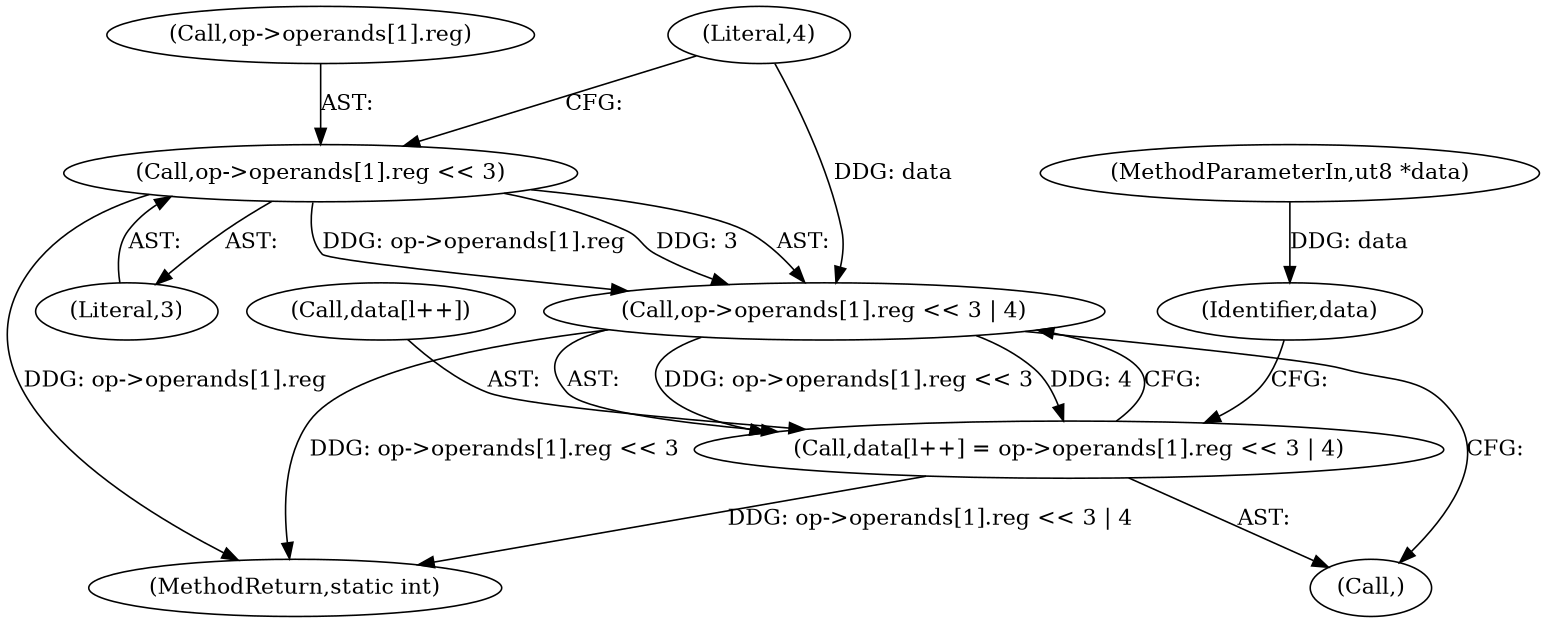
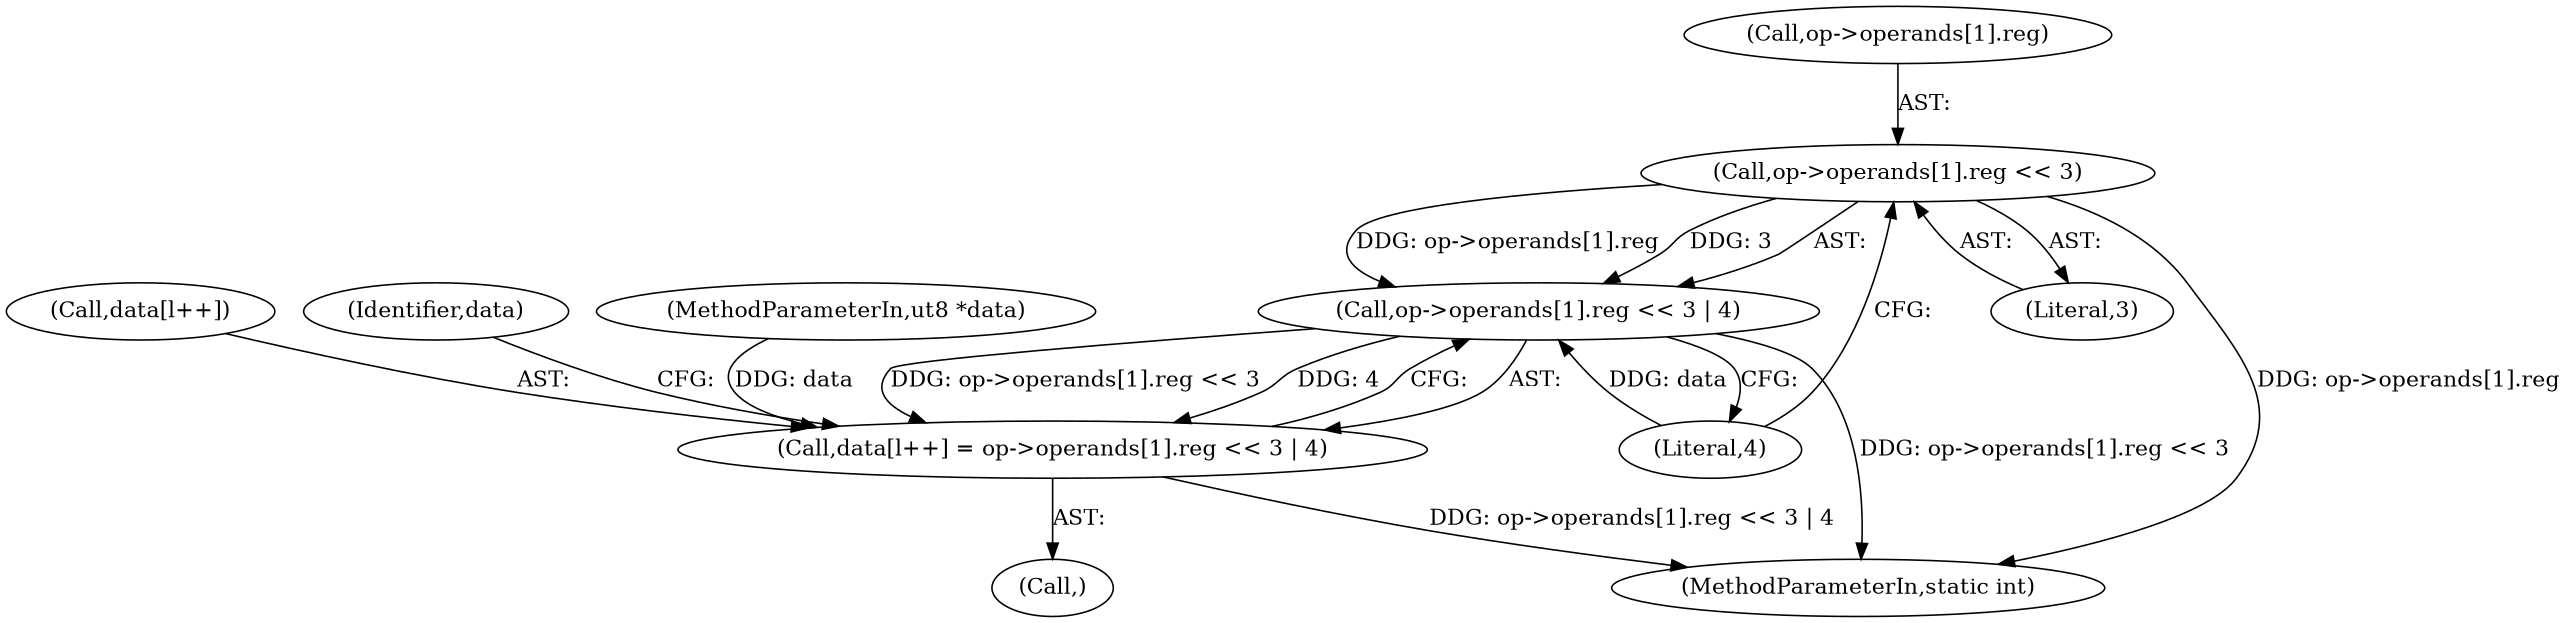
edge "(MethodParameterIn,ut8 *data)" -> "(Identifier,data)": now "(MethodParameterIn,ut8 *data)" -> "(Call,data[l++] = op->operands[1].reg << 3 | 4)"
edge "(Call,op->operands[1].reg << 3 | 4)" -> "(Call,)": now "(Call,op->operands[1].reg << 3 | 4)" -> "(Literal,4)"
node "(MethodReturn,static int)": label "(MethodReturn,static int)" -> "(MethodParameterIn,static int)"
